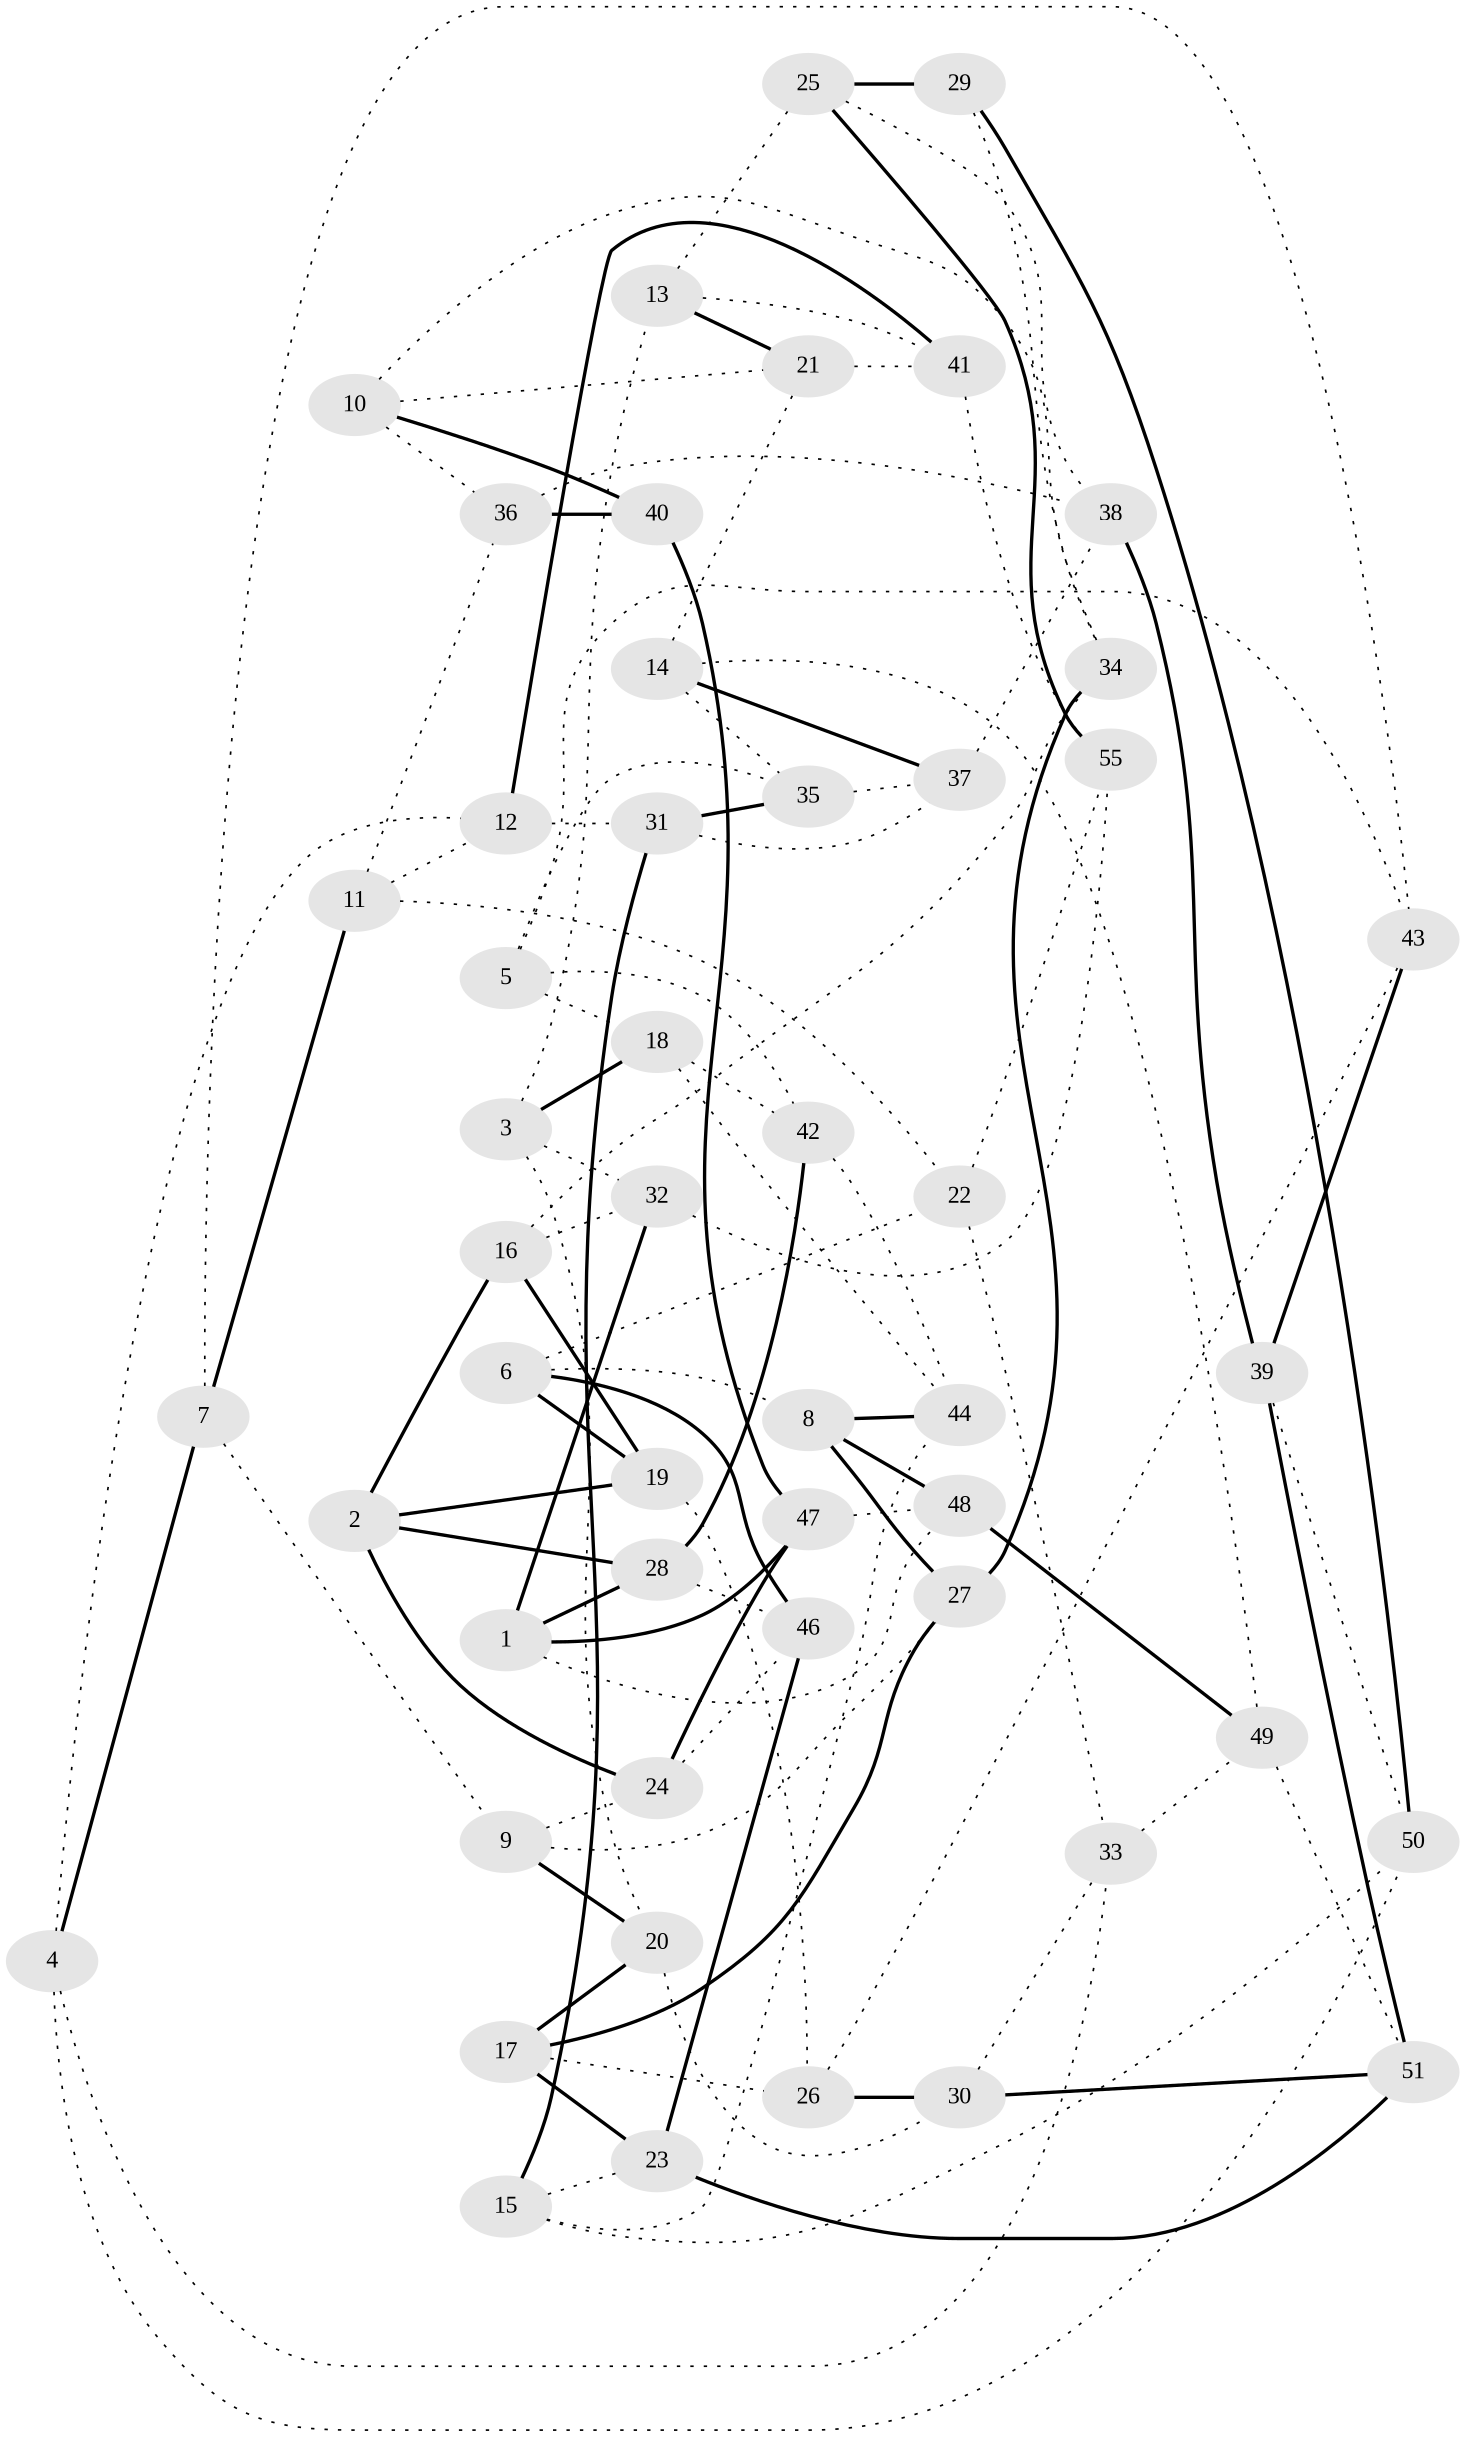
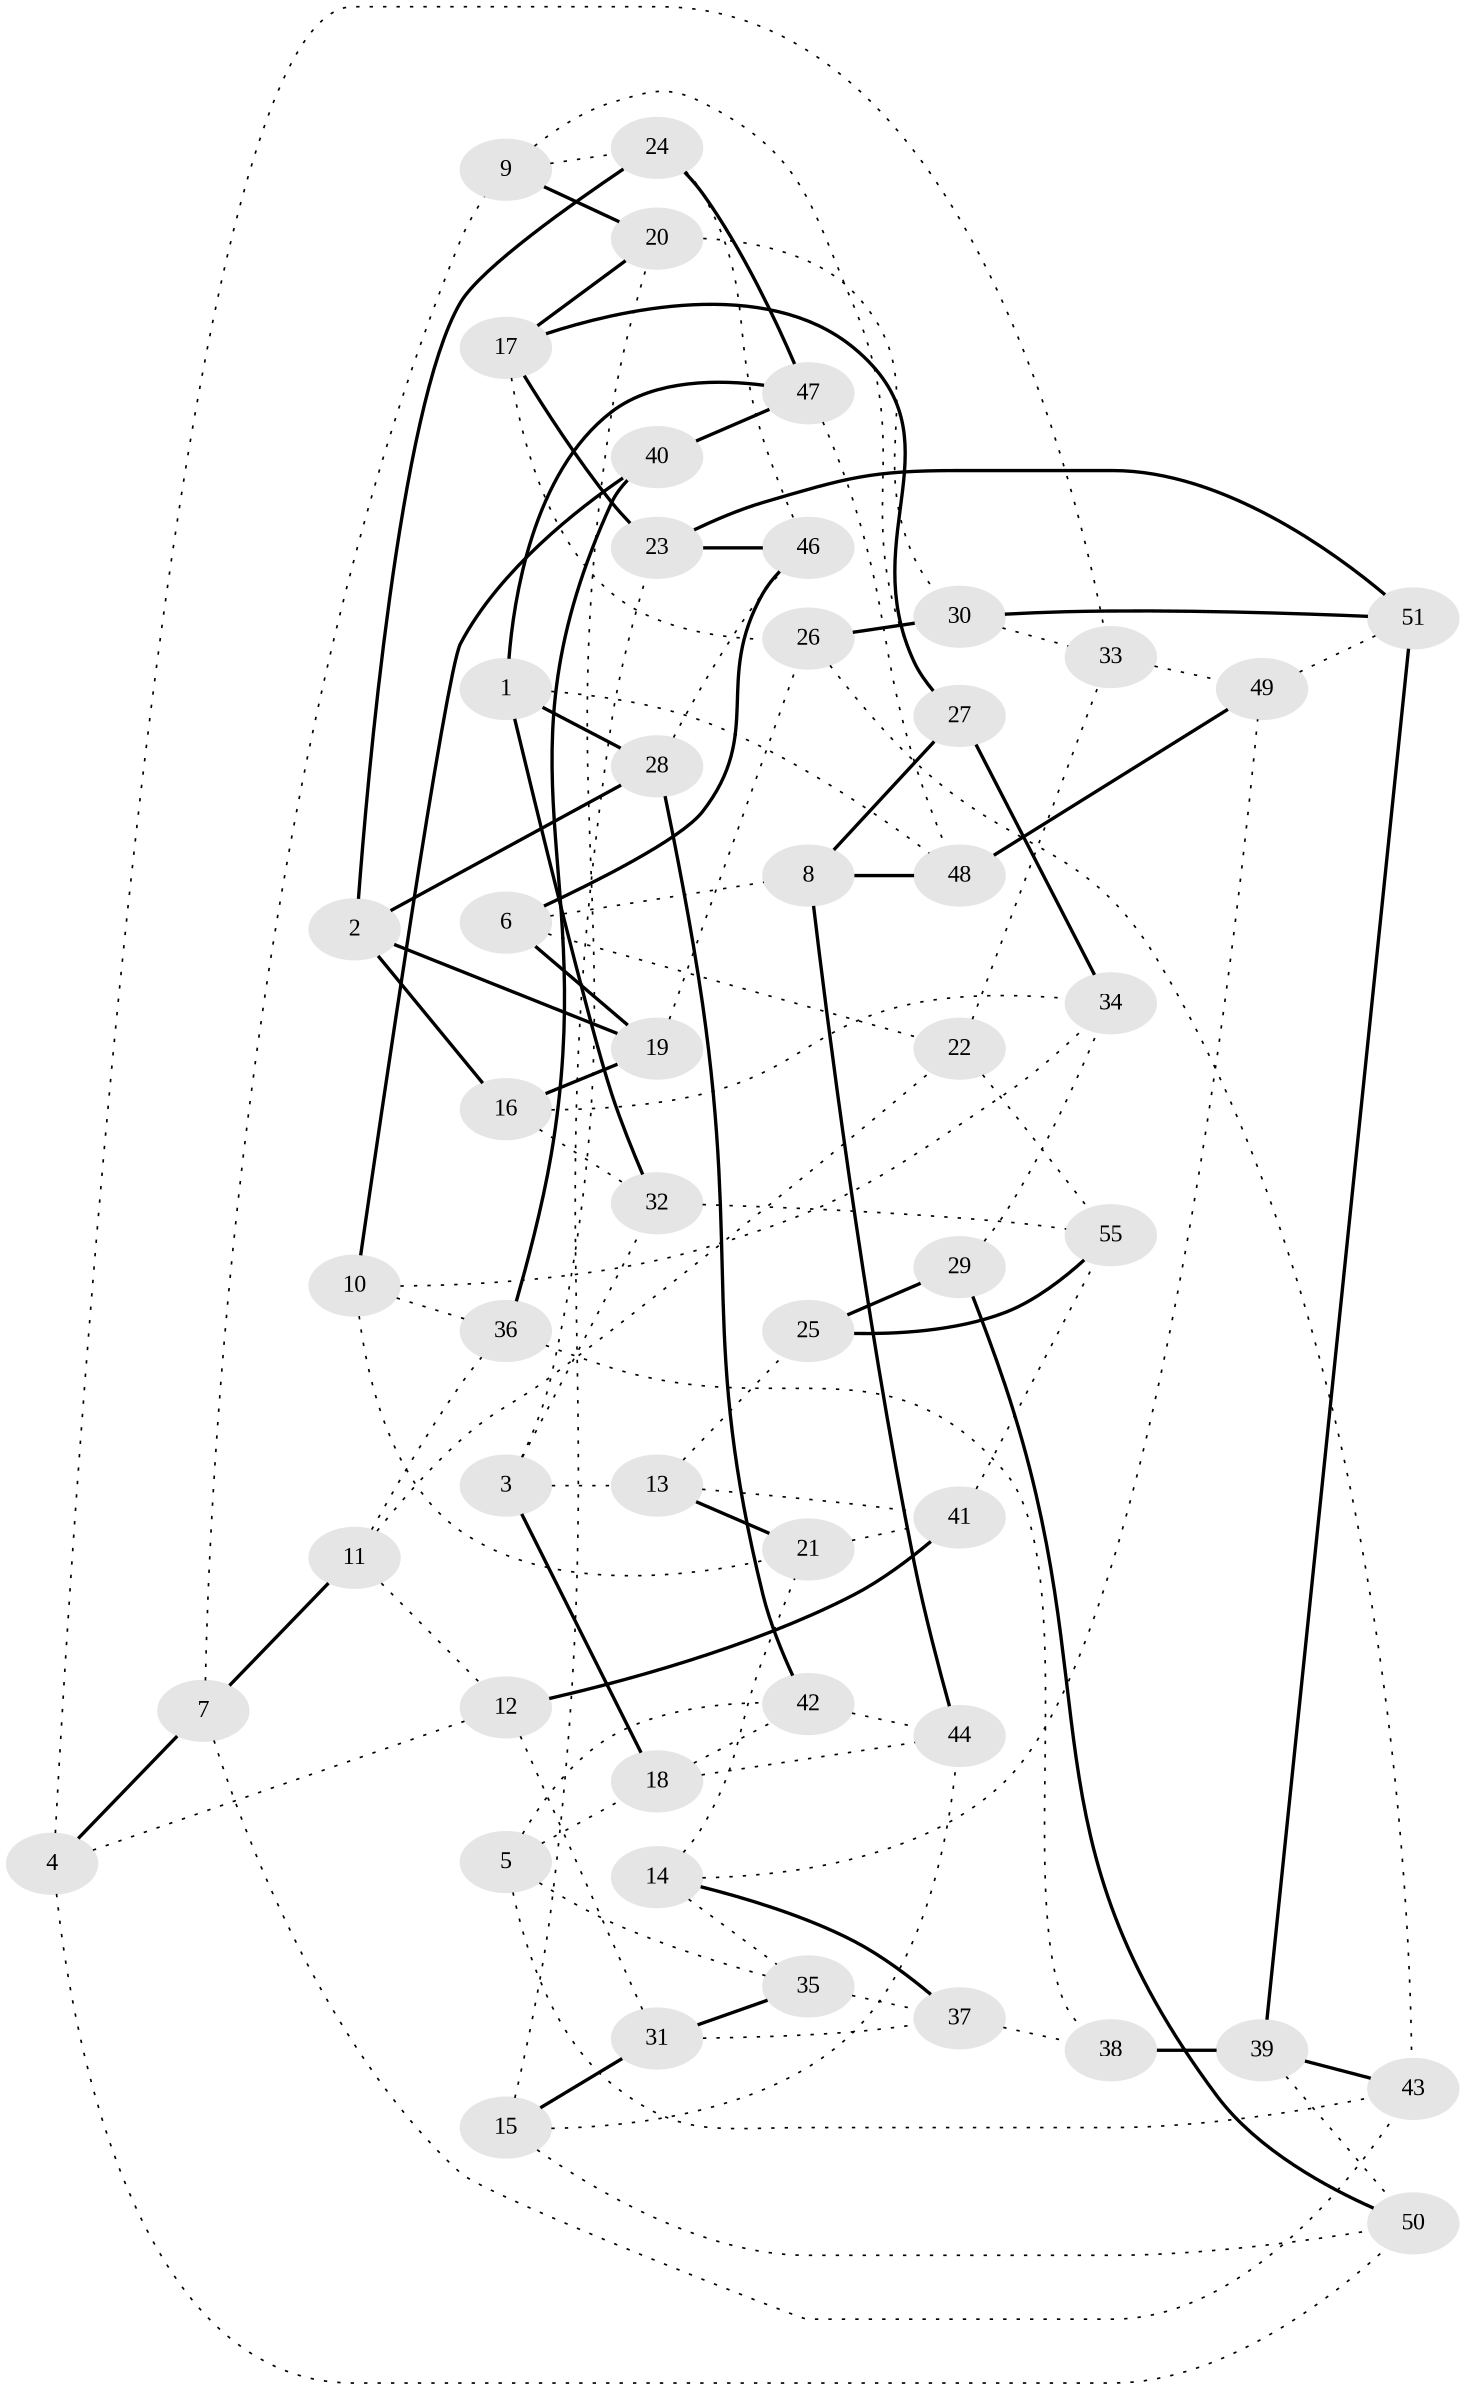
edge "25" -- "38": removed
